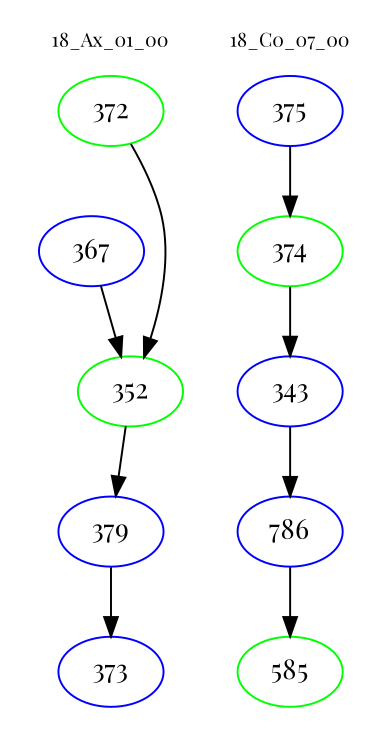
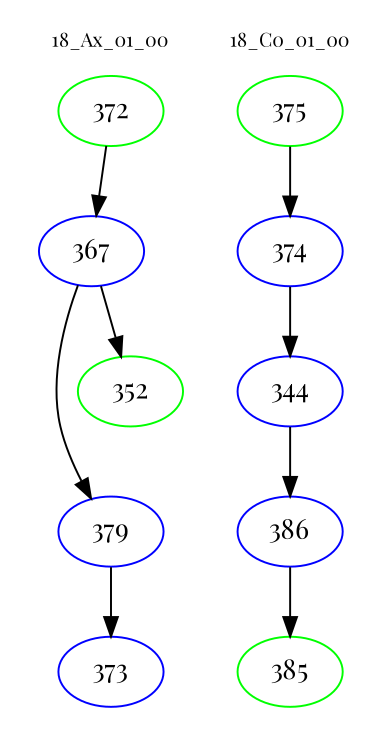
cluster "18_C0_07_00": label "18_C0_07_00" -> "18_C0_01_00"
node "375": color blue -> green
edge "372" -> "352": now "372" -> "367"
node "374": color green -> blue
node "343": label "343" -> "344"
edge "352" -> "379": now "367" -> "379"
node "786": label "786" -> "386"
node "585": label "585" -> "385"
